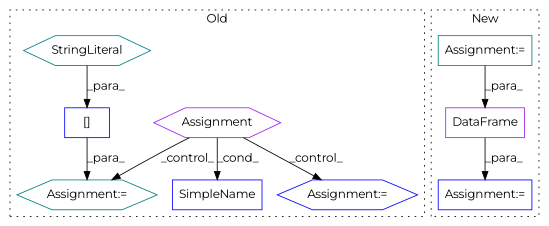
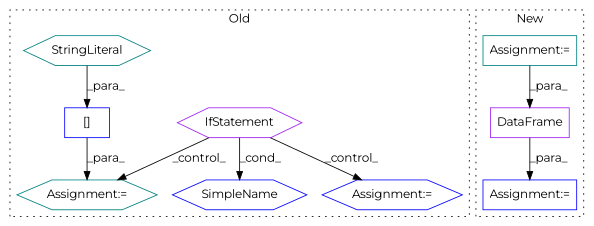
node "Assignment": label "Assignment" -> "IfStatement"
node "SimpleName": shape box -> hexagon
